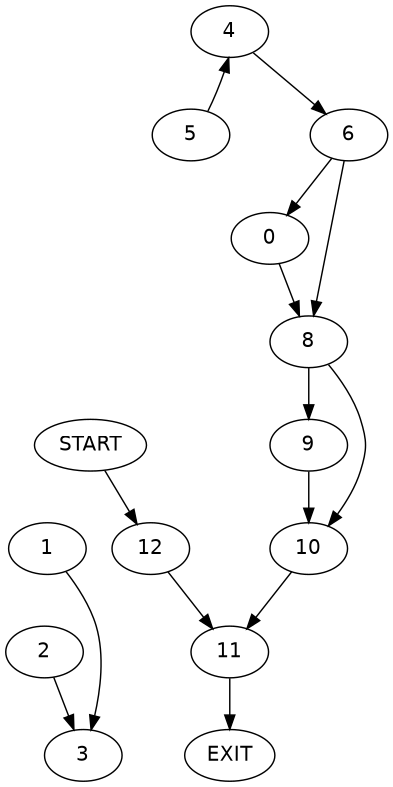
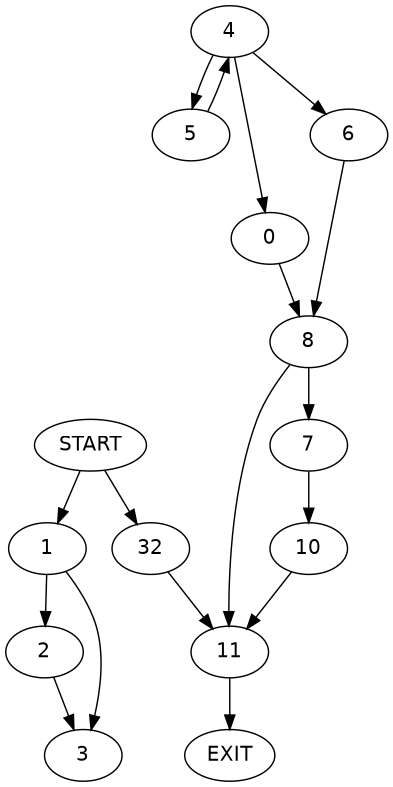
edge "4" -> "5": added
edge "6" -> "0": now "4" -> "0"
edge "8" -> "10": now "8" -> "11"
node "9": label "9" -> "7"
edge "START" -> "1": added
node "12": label "12" -> "32"
edge "1" -> "2": added
